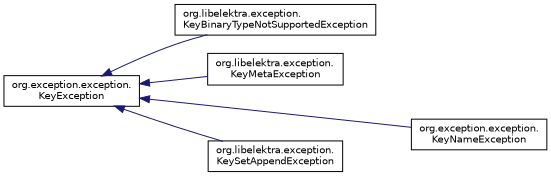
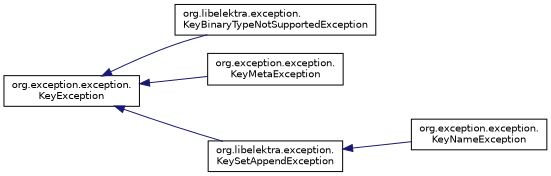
node "org.libelektra.exception. KeyMetaException": label "org.libelektra.exception. KeyMetaException" -> "org.exception.exception. KeyMetaException"
edge "org.exception.exception. KeyNameException" -> "org.exception.exception. KeyException": now "org.exception.exception. KeyNameException" -> "org.libelektra.exception. KeySetAppendException"
